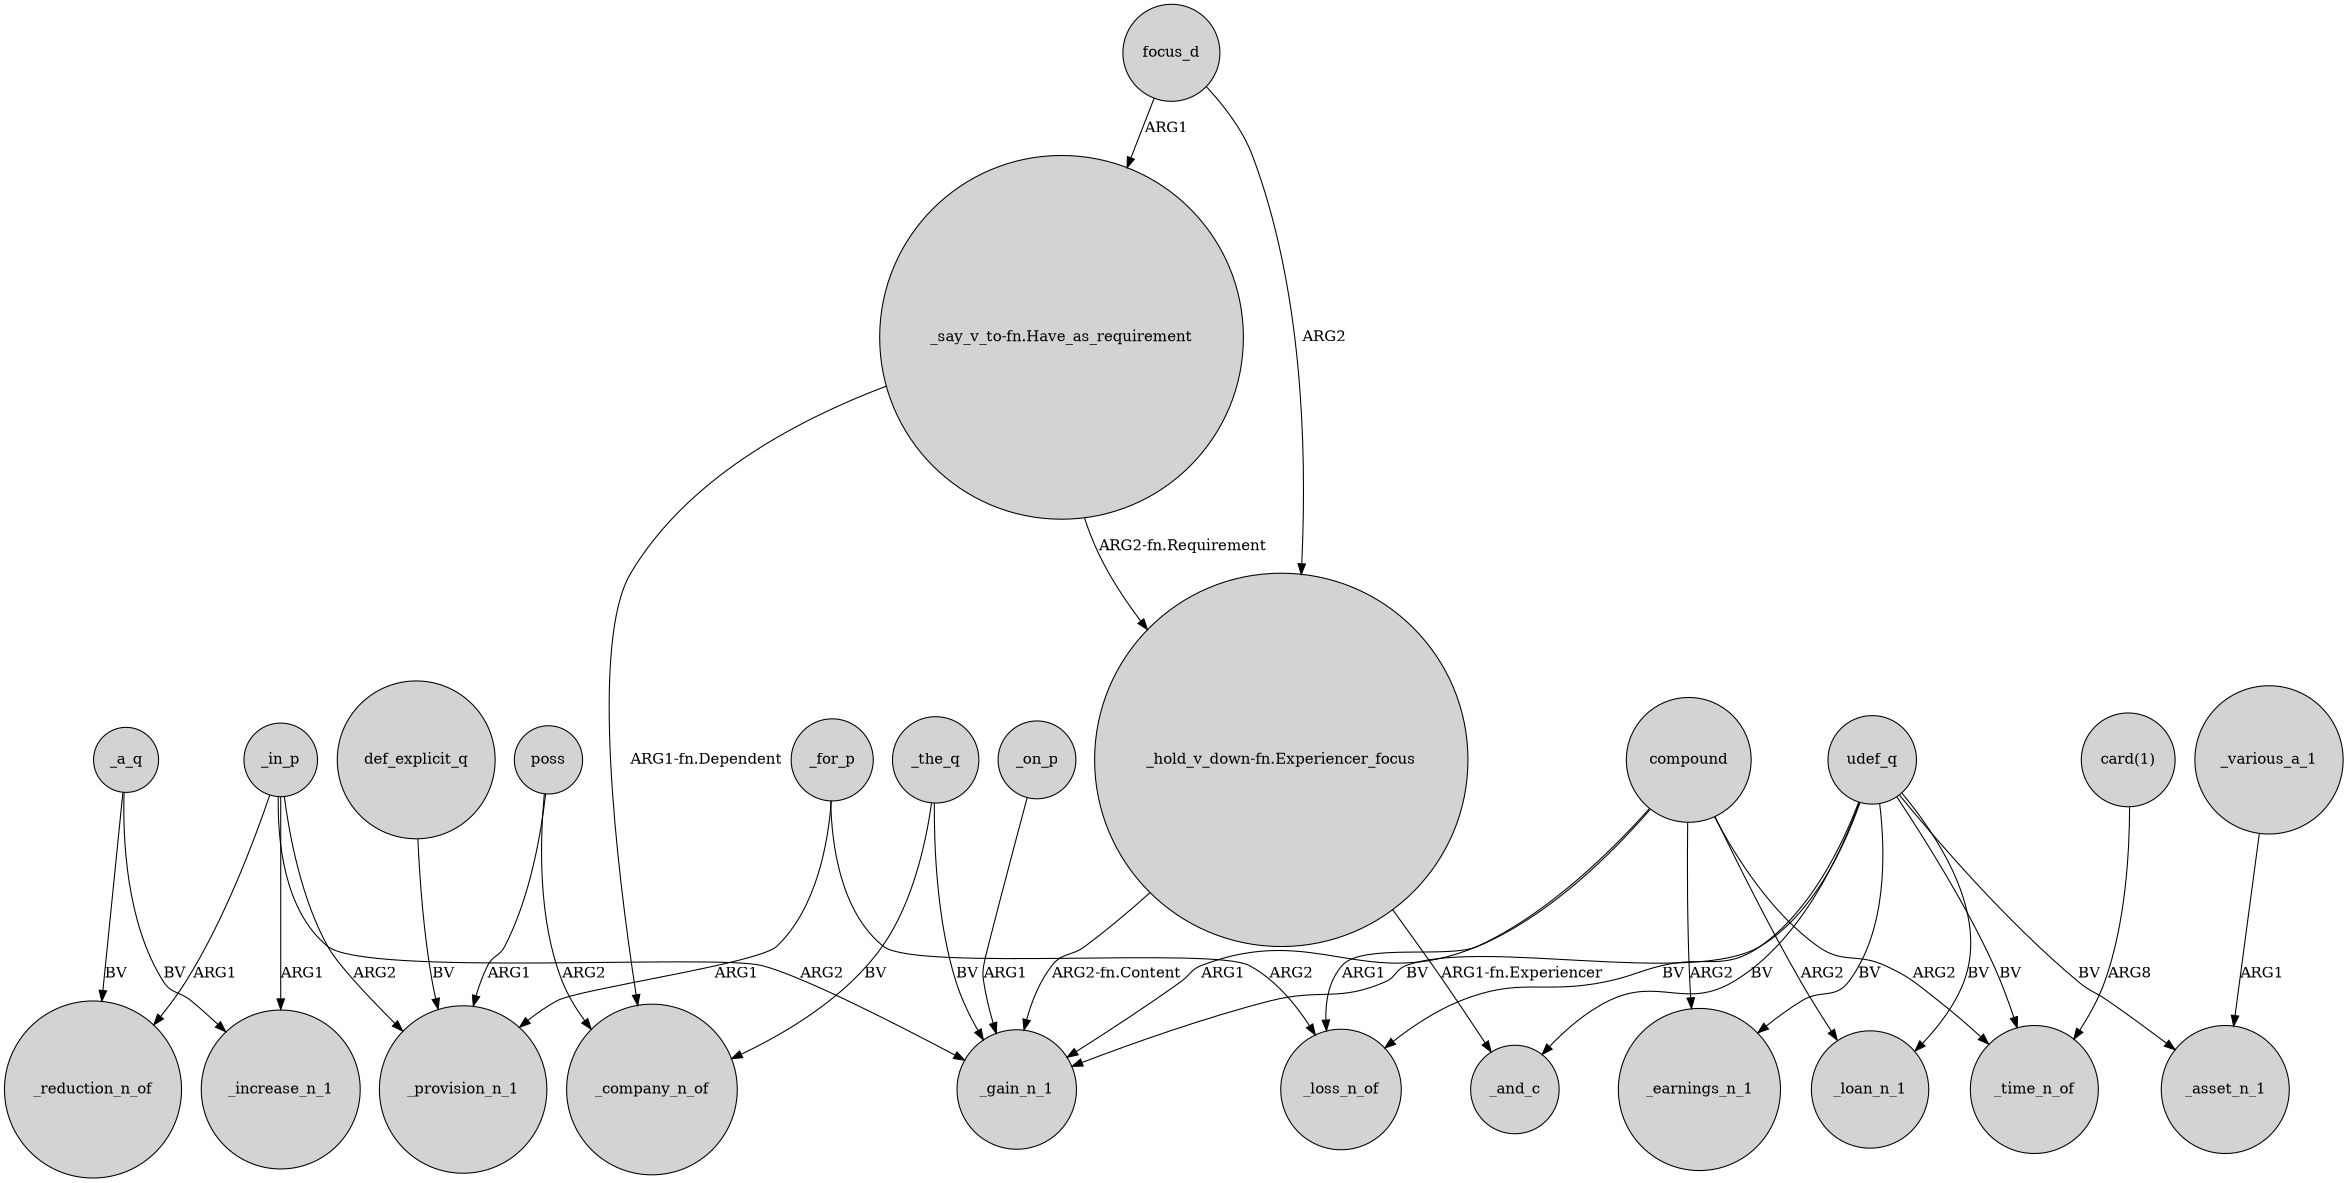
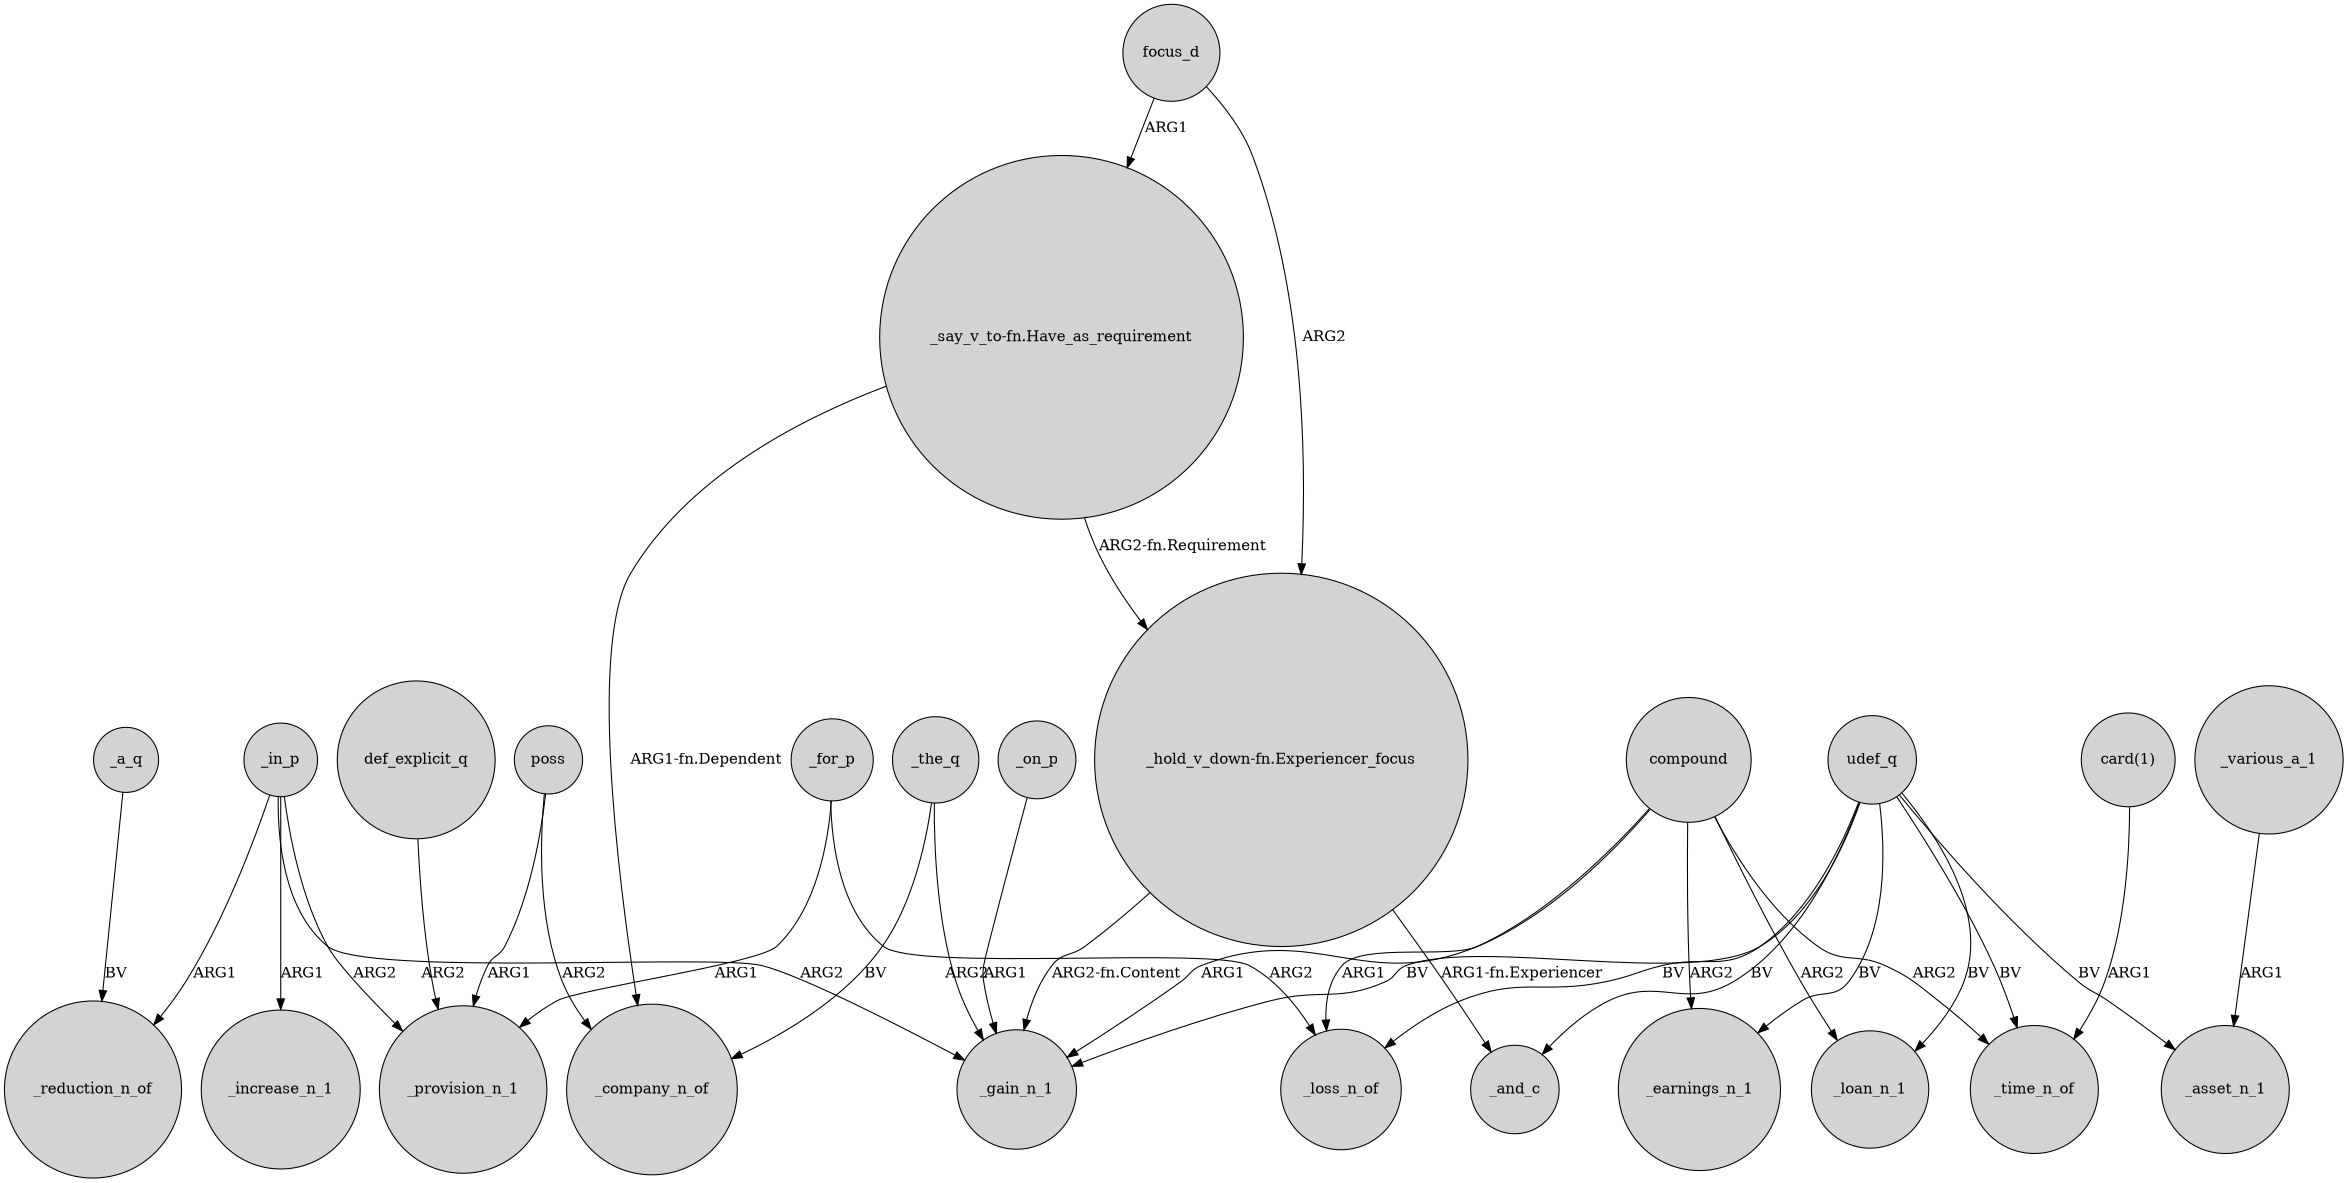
edge "_a_q" -> "_increase_n_1": removed, label "BV"
edge "def_explicit_q" -> "_provision_n_1": label "BV" -> "ARG2"
edge "_the_q" -> "_gain_n_1": label "BV" -> "ARG2"
edge "card(1)" -> "_time_n_of": label "ARG8" -> "ARG1"
